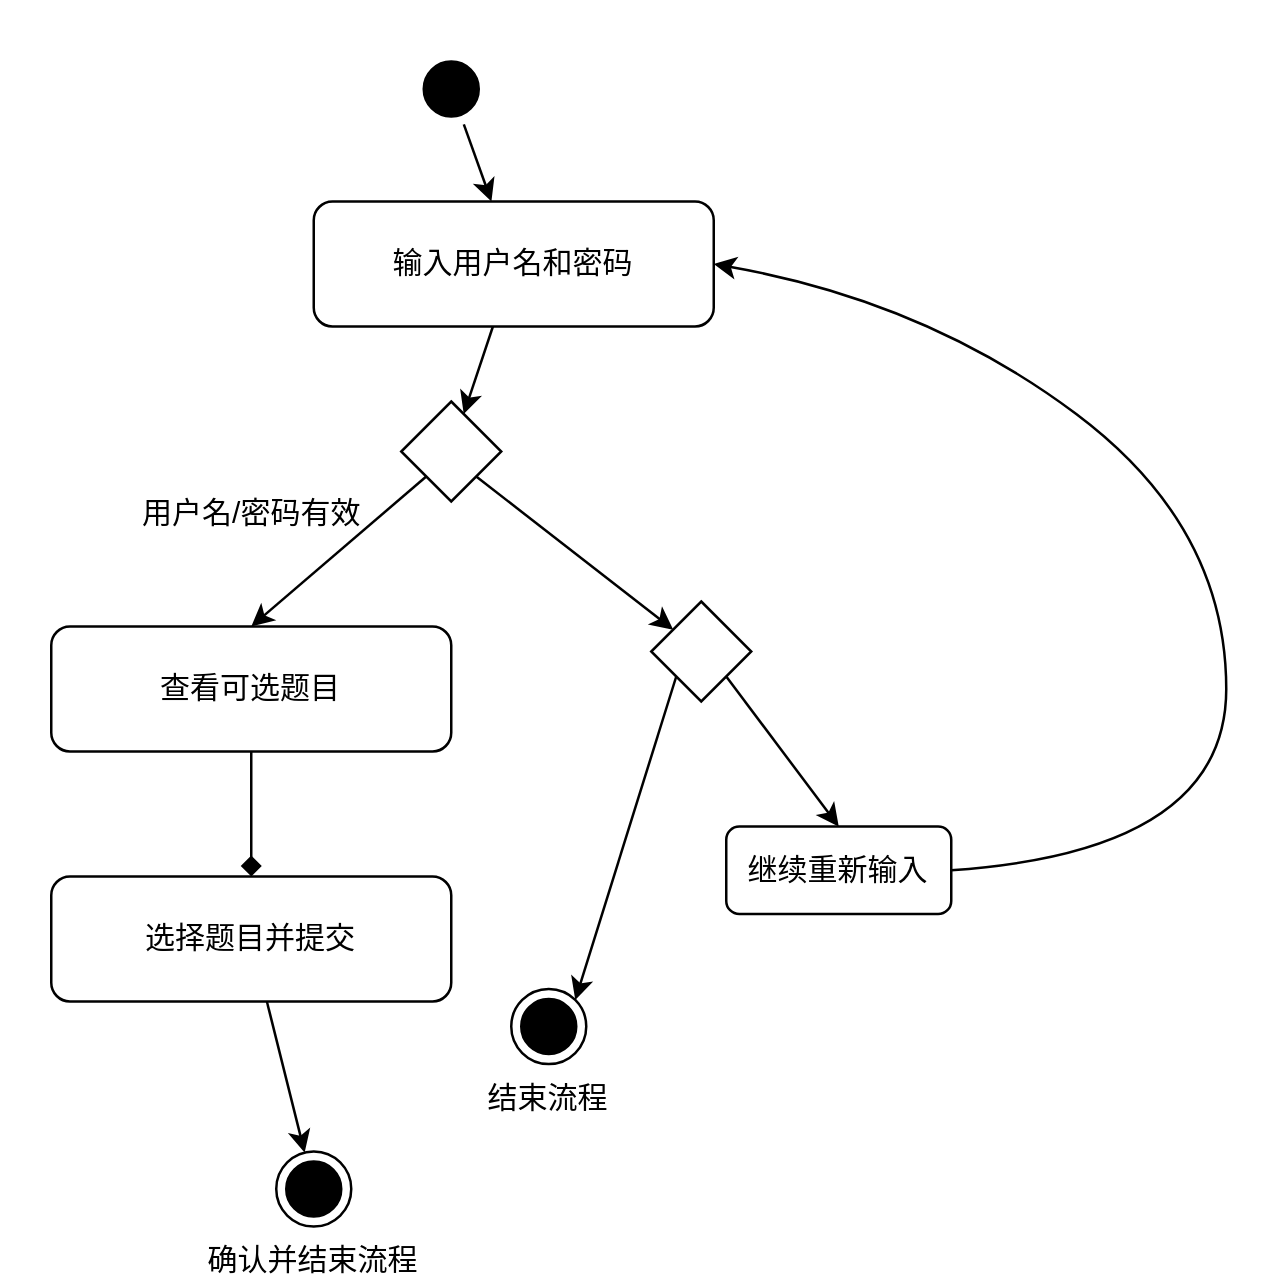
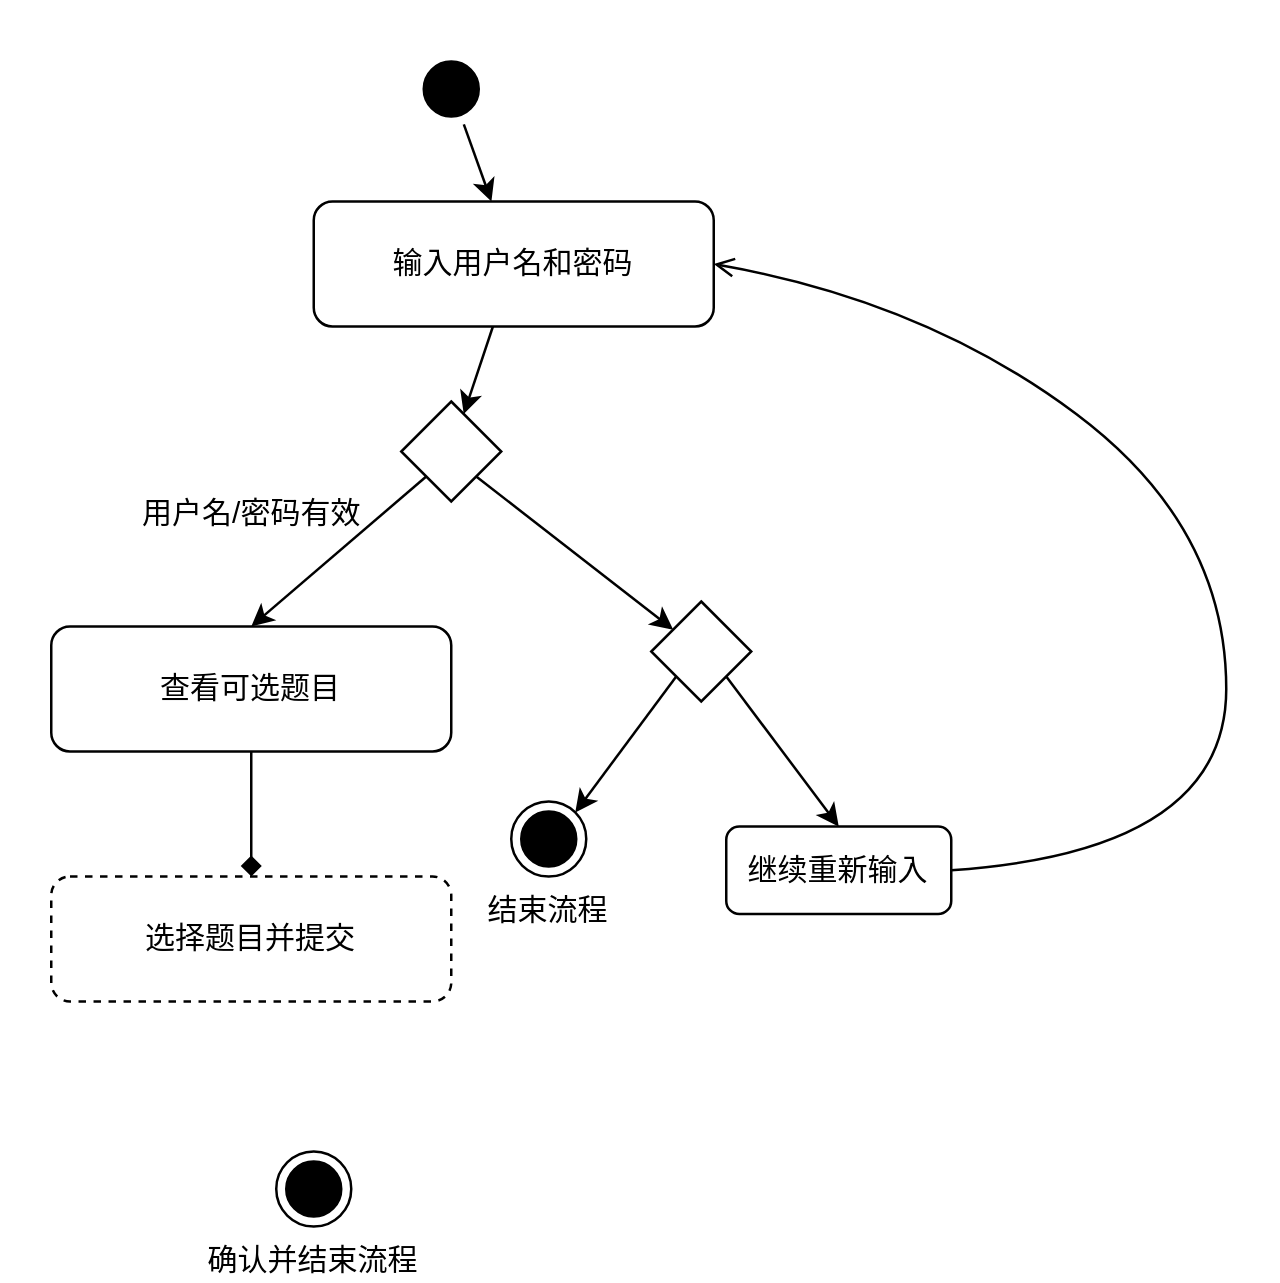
edge "继续重新输入" -> "输入用户名和密码": arrowhead classic -> open
node "选择题目并提交": style solid -> dashed
node "结束流程": moved (549, 1026) -> (549, 839)
edge "选择题目并提交" -> "确认并结束流程": removed
